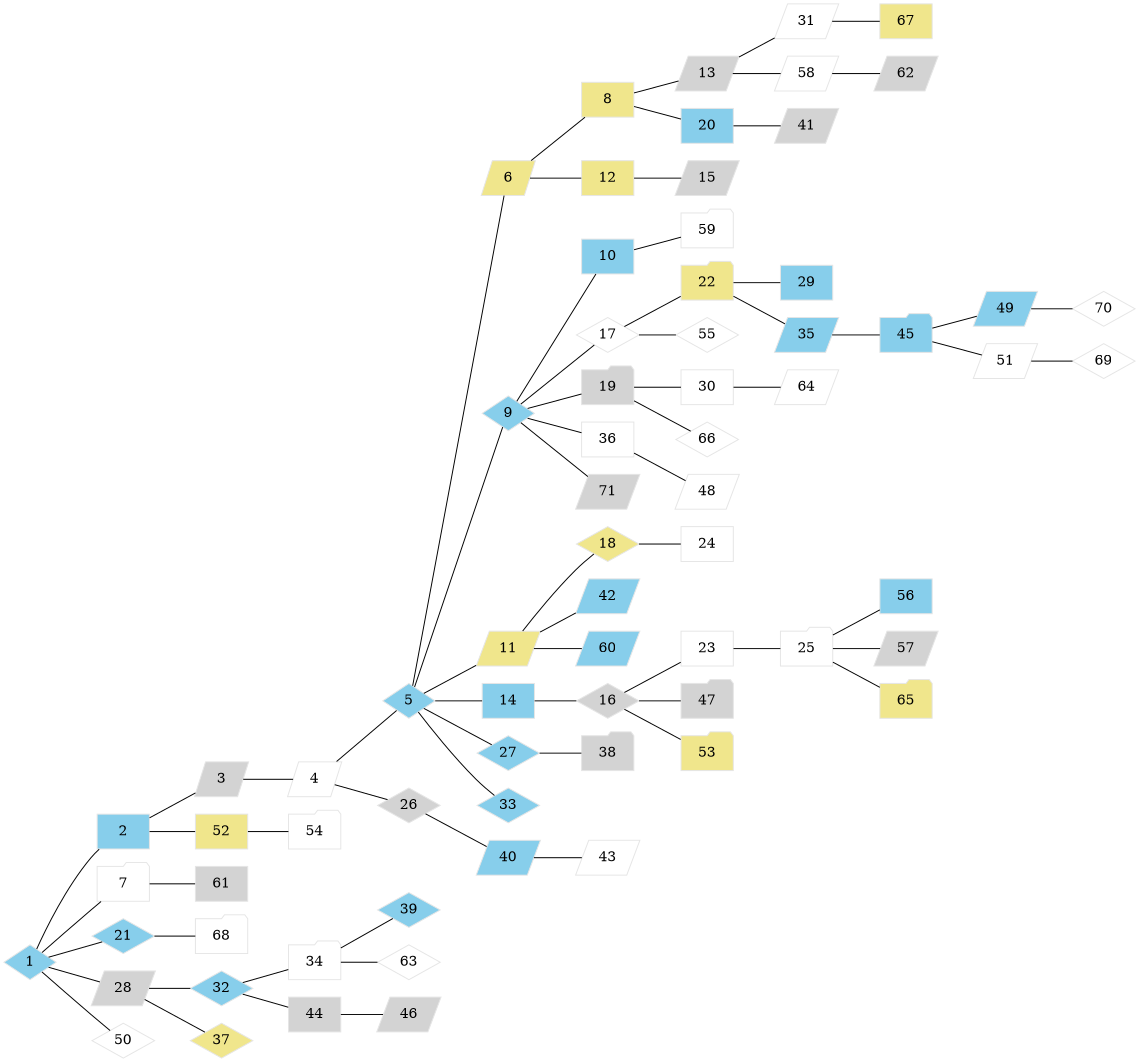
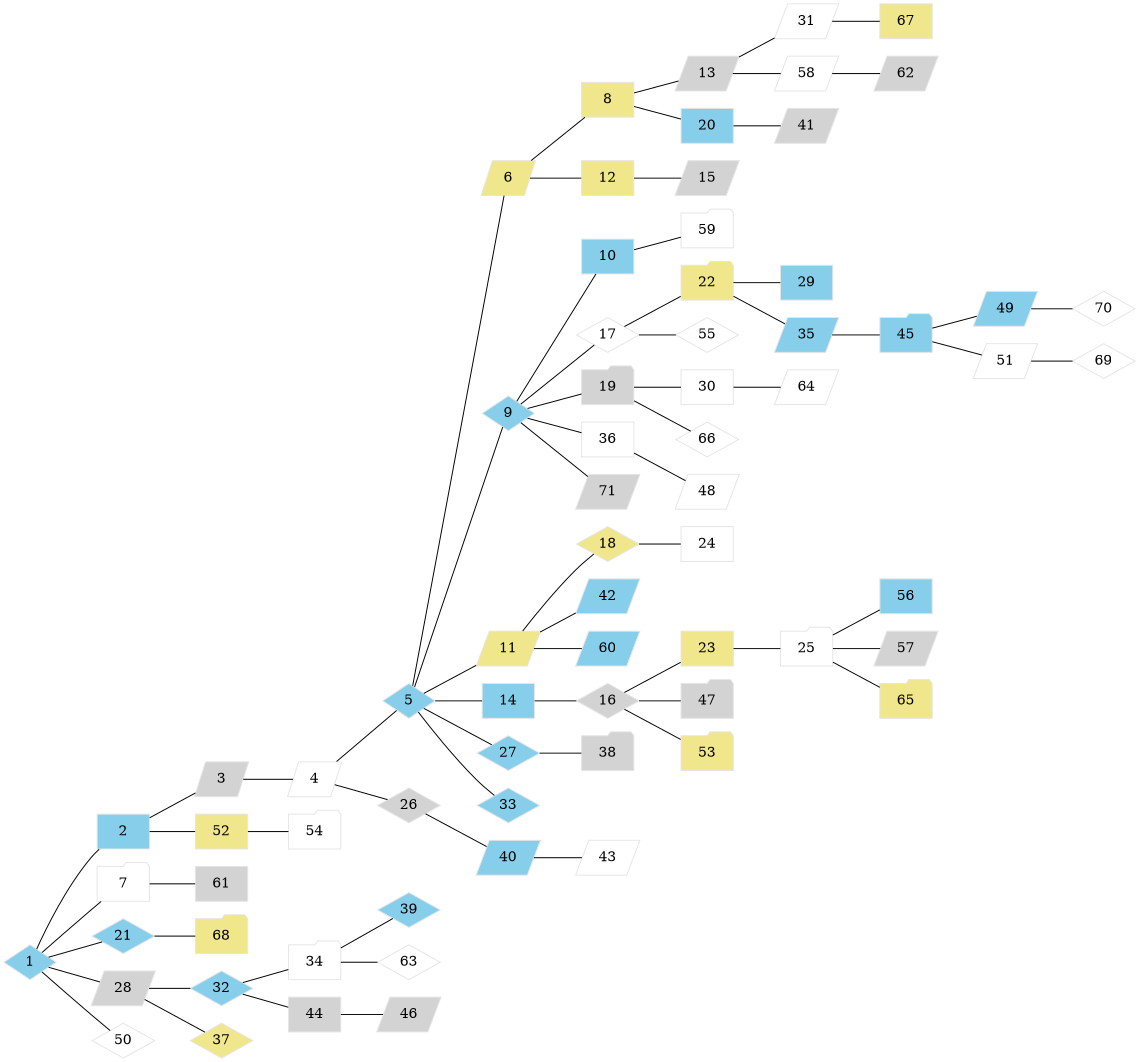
node "23": fillcolor white -> khaki
node "68": fillcolor white -> khaki
